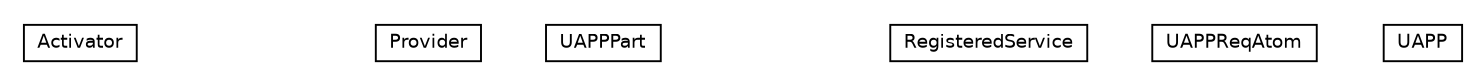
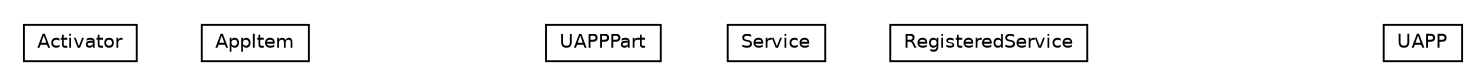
node "AppItem": added
node "Provider": removed
node "Service": added
node "UAPPReqAtom": removed
